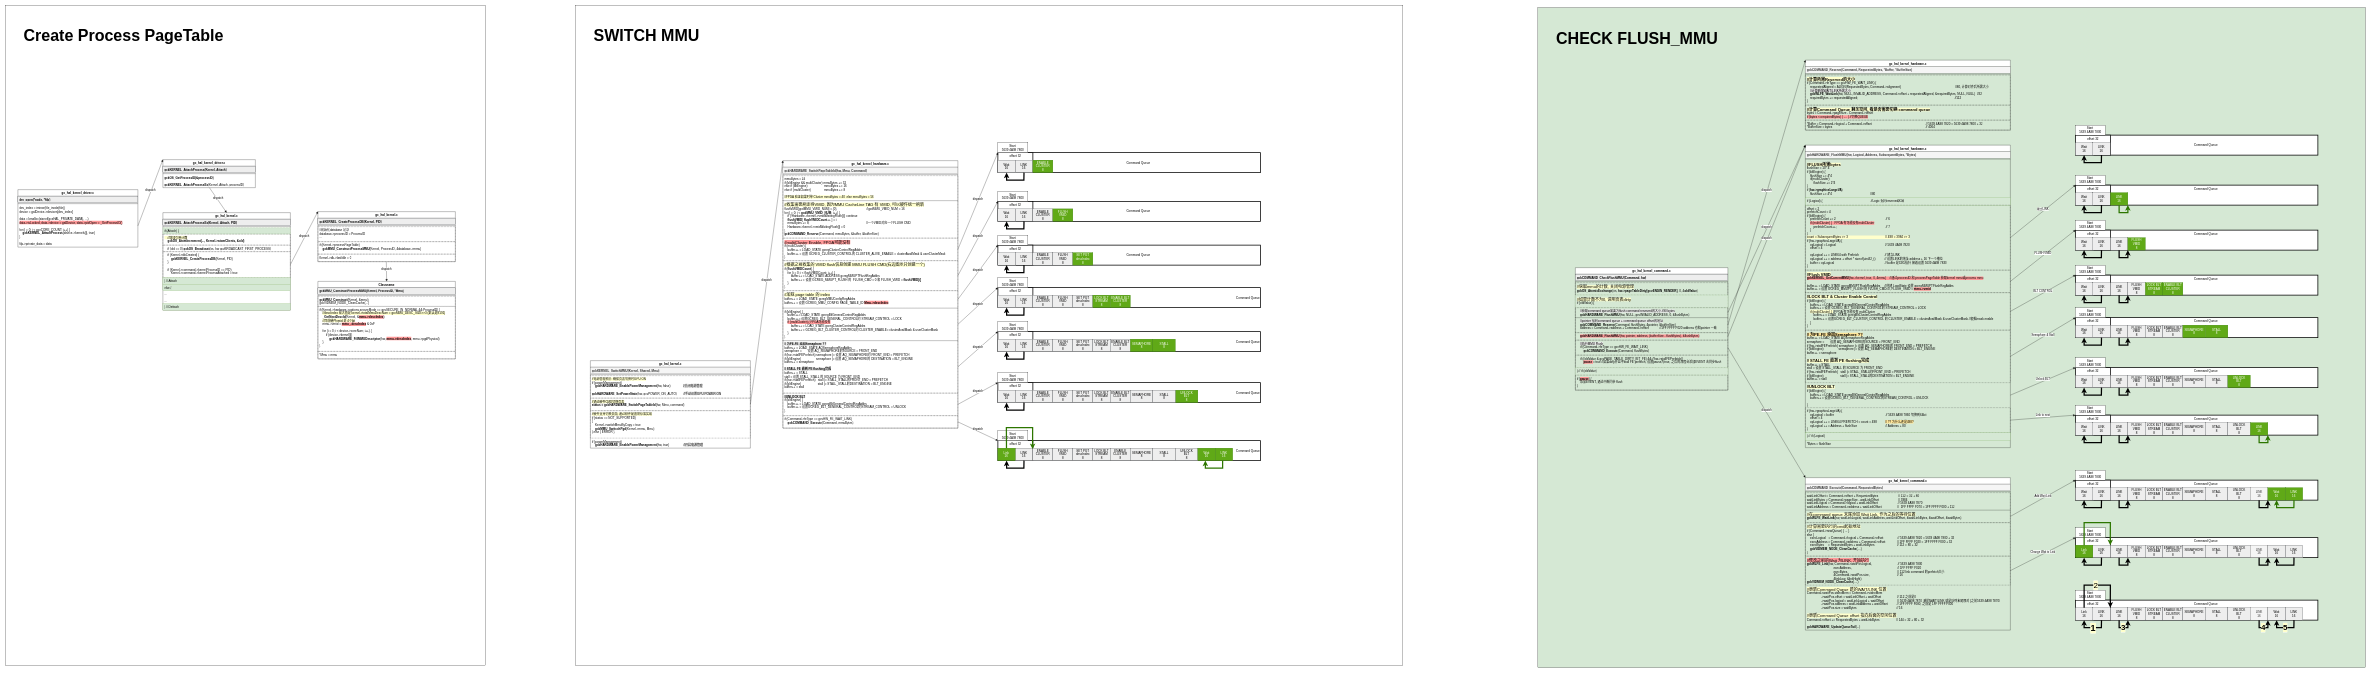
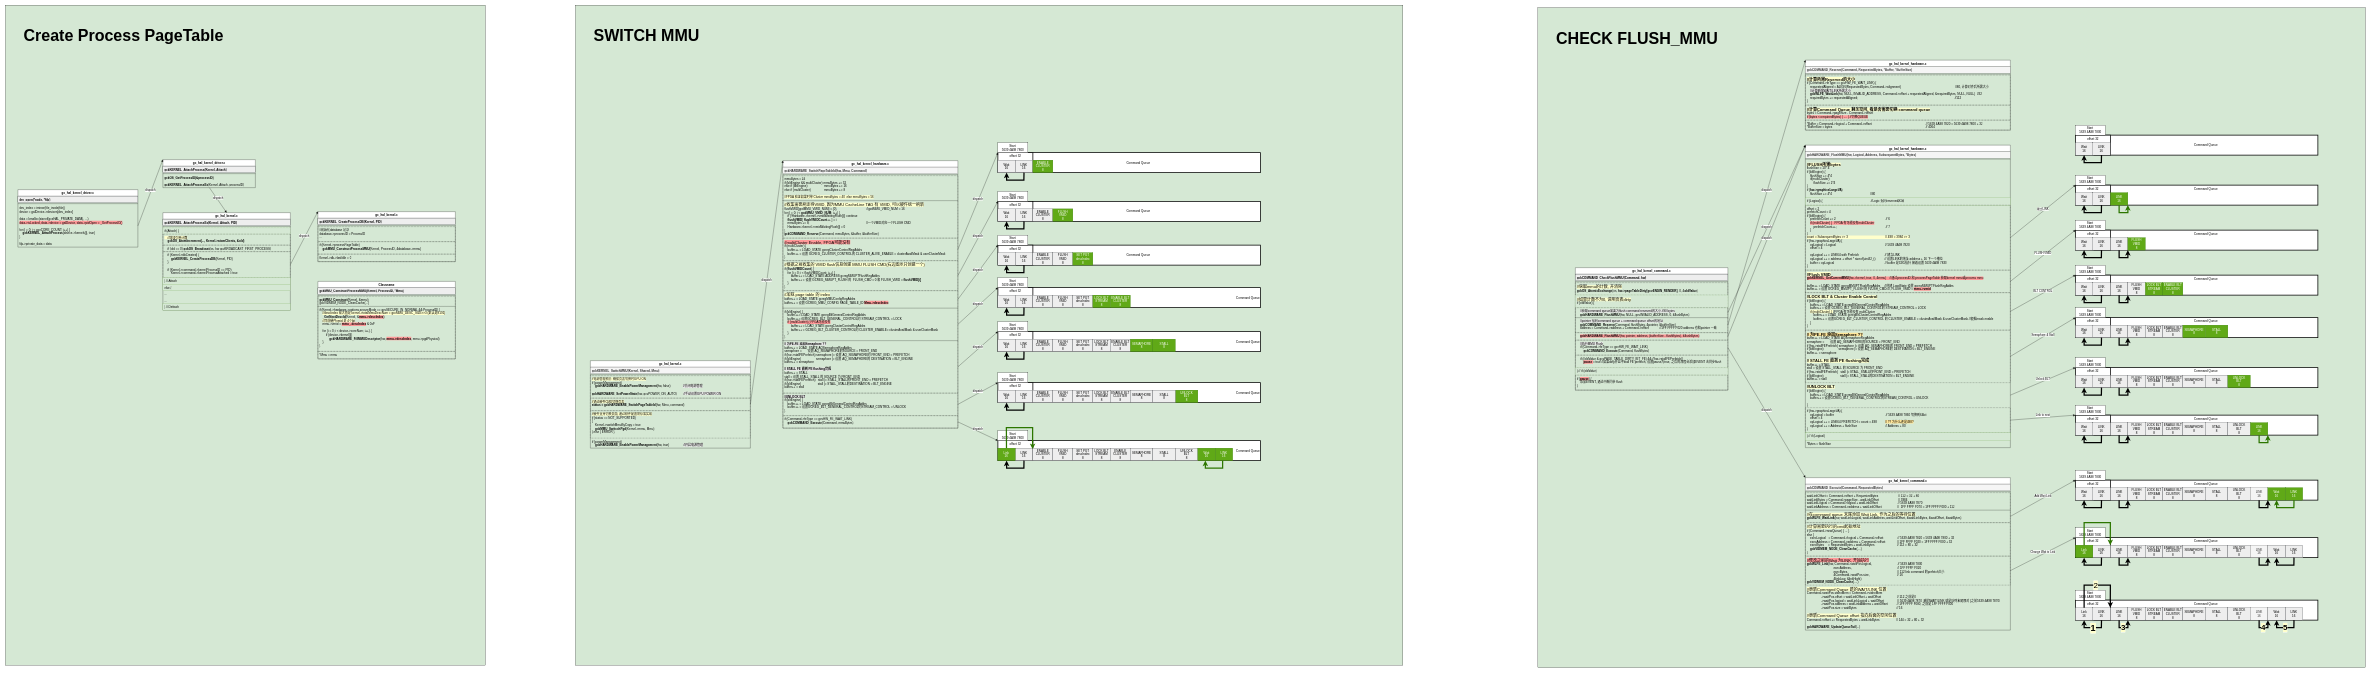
edge "Kernel->db->lastIdle = 0" -> "Classname": removed, label "dispatch"
node "//获取mmu的计数, 关闭电源管理 gckOS_AtomicExchange(os, hw->pageTableDirty[gcvENGIN_RENDER], 0, &oldValue)": label "//获取mmu的计数, 关闭电源管理 gckOS_AtomicExchange(os, hw->pageTableDirty[gcvENGIN_RENDER], 0, &oldValue)" -> "//获取mmu的计数, 并清除 gckOS_AtomicExchange(os, hw->pageTableDirty[gcvENGIN_RENDER], 0, &oldValue)"
node "Create Process PageTable": fillcolor #ffffff -> #d5e8d4
node "SWITCH MMU": fillcolor #ffffff -> #d5e8d4
